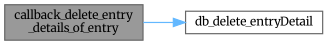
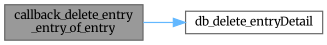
node "callback_delete_entry _details_of_entry": label "callback_delete_entry _details_of_entry" -> "callback_delete_entry _entry_of_entry"
